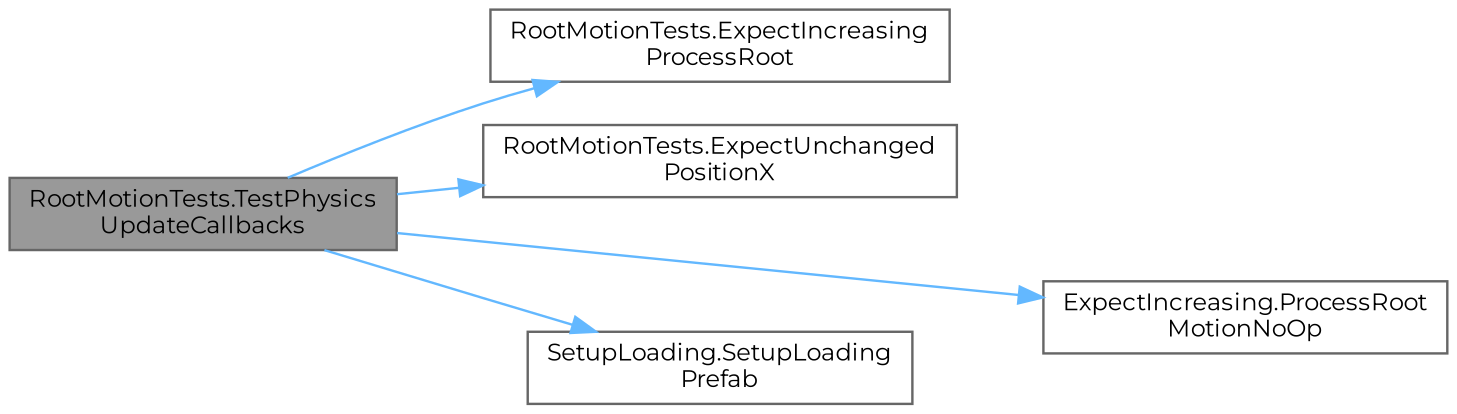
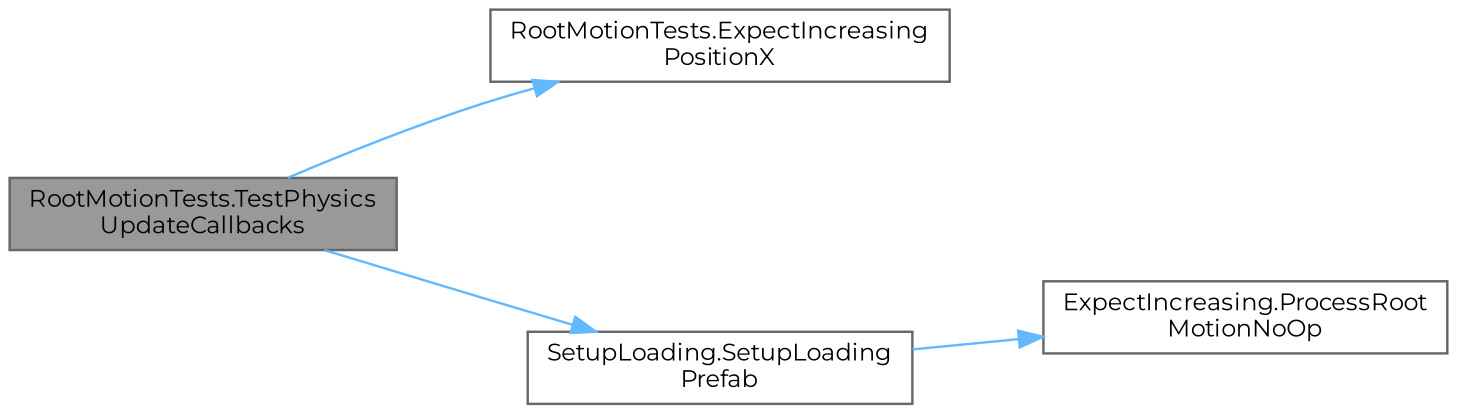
node "RootMotionTests.ExpectIncreasing ProcessRoot": label "RootMotionTests.ExpectIncreasing ProcessRoot" -> "RootMotionTests.ExpectIncreasing PositionX"
node "RootMotionTests.ExpectUnchanged PositionX": removed
edge "RootMotionTests.TestPhysics UpdateCallbacks" -> "ExpectIncreasing.ProcessRoot MotionNoOp": now "SetupLoading.SetupLoading Prefab" -> "ExpectIncreasing.ProcessRoot MotionNoOp"
